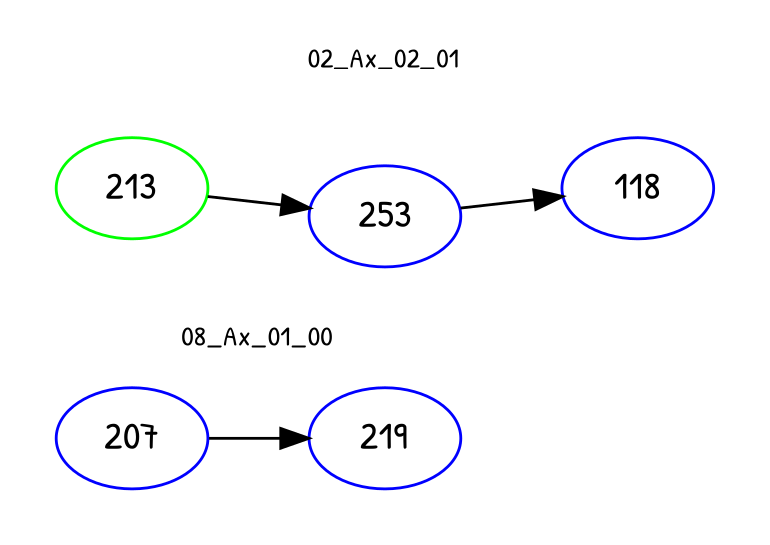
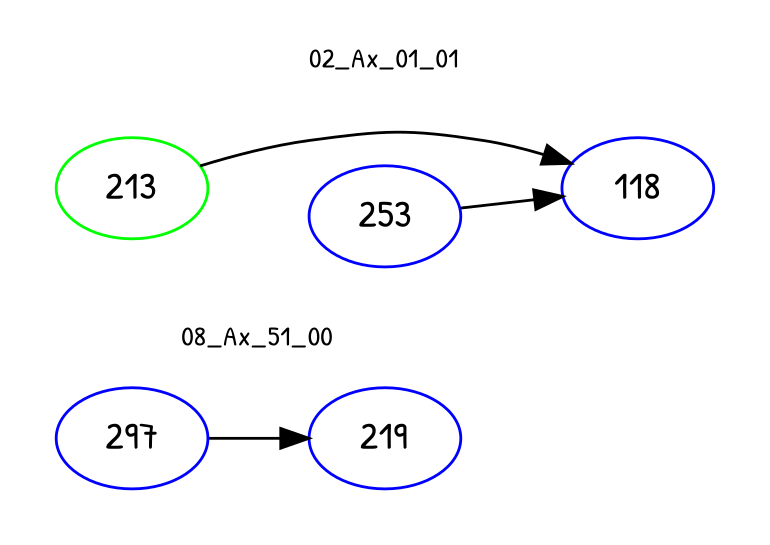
cluster "02_Ax_02_01": label "02_Ax_02_01" -> "02_Ax_01_01"
edge "213" -> "253": now "213" -> "118"
cluster "08_Ax_01_00": label "08_Ax_01_00" -> "08_Ax_51_00"
node "207": label "207" -> "297"
